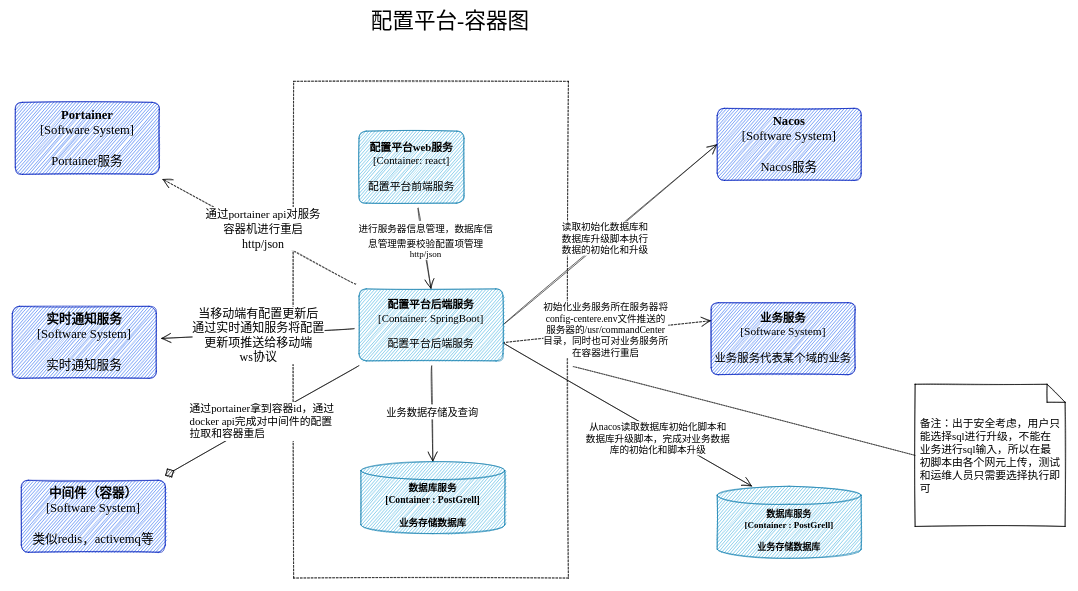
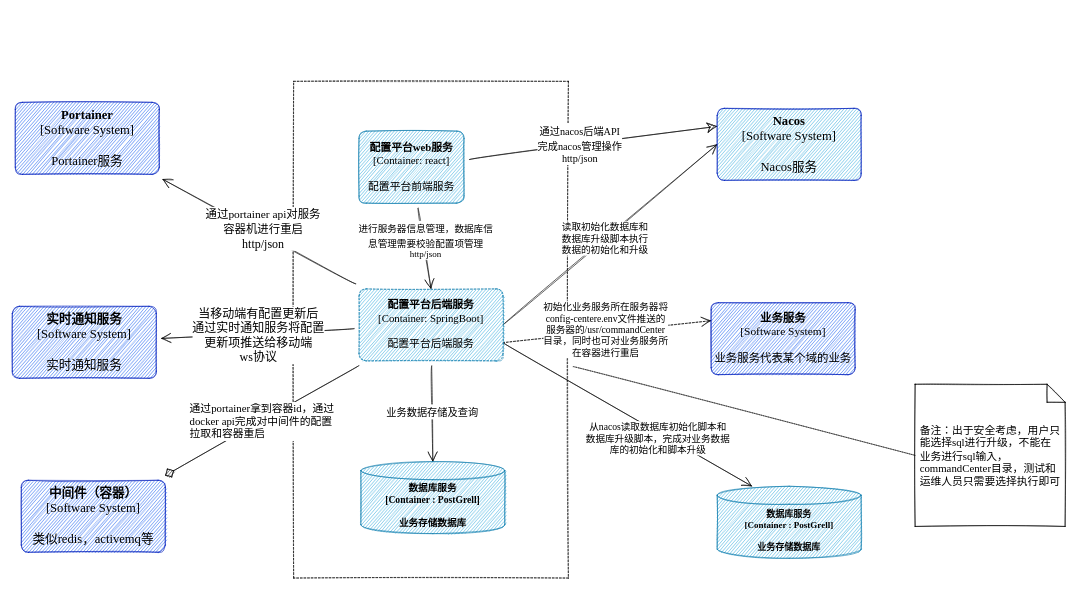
node "配置平台-容器图": removed
edge "配置平台web服务 [Container: react] 配置平台前端服务" -> "Nacos [Software System] Nacos服务": added, label "通过nacos后端API 完成nacos管理操作 http/json"
node "Nacos [Software System] Nacos服务": fillcolor #0050ef -> #23a2d9
edge "配置平台后端服务 [Container: SpringBoot] 配置平台后端服务" -> "Portainer [Software System] Portainer服务": style dashed -> solid
node "配置平台后端服务 [Container: SpringBoot] 配置平台后端服务": style solid -> dashed
node "备注：出于安全考虑，用户只能选择sql进行升级，不能在业务进行sql输入，所以在最初脚本由各个网元上传，测试和运维人员只需要选择执行即可": label "备注：出于安全考虑，用户只能选择sql进行升级，不能在业务进行sql输入，所以在最初脚本由各个网元上传，测试和运维人员只需要选择执行即可" -> "备注：出于安全考虑，用户只能选择sql进行升级，不能在业务进行sql输入，commandCenter目录，测试和运维人员只需要选择执行即可"
